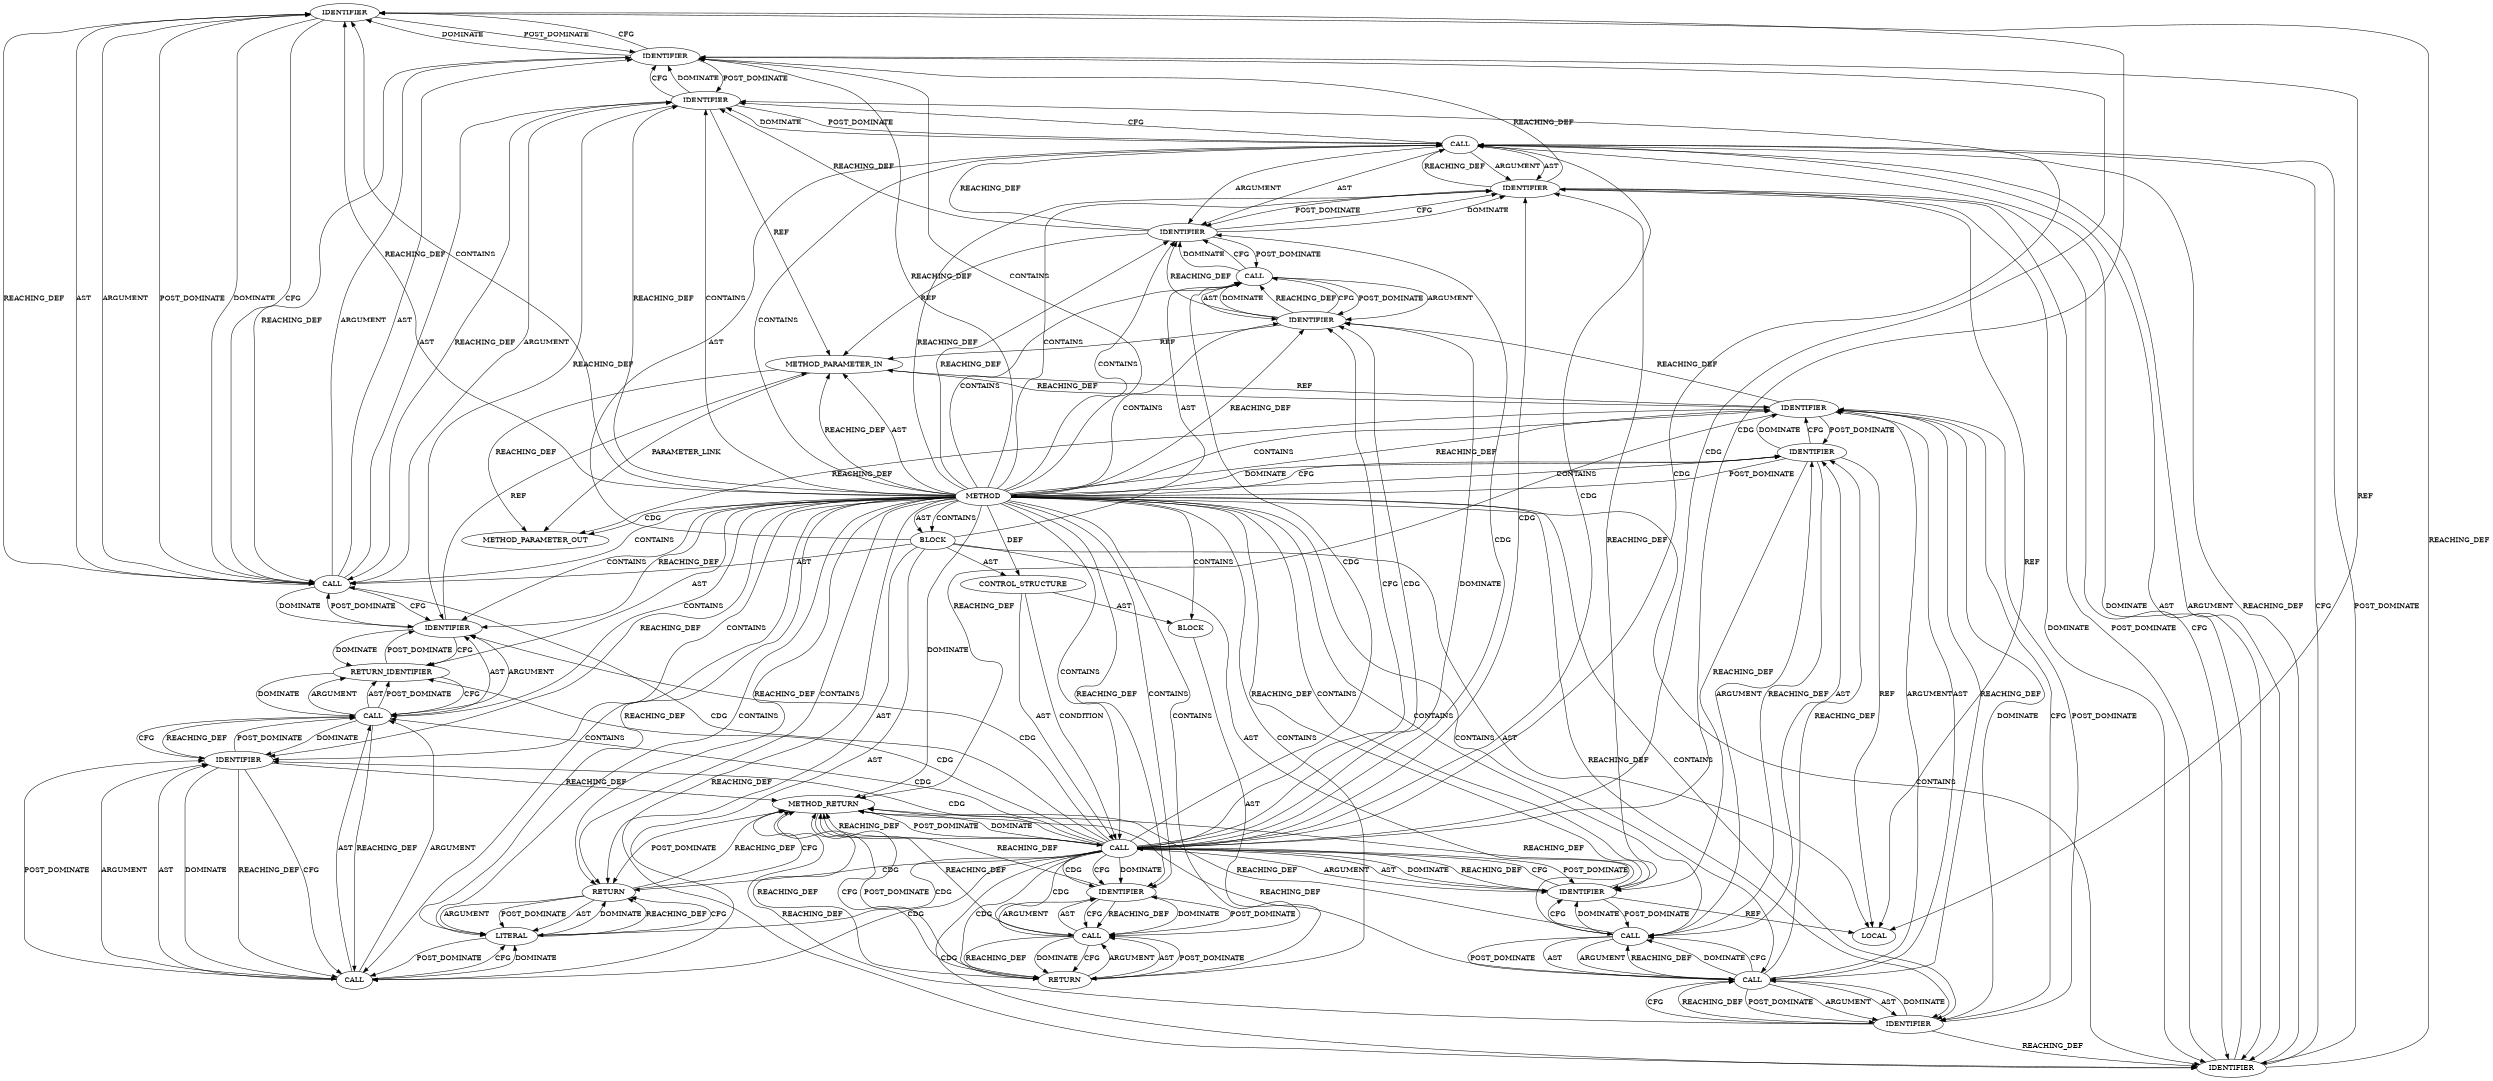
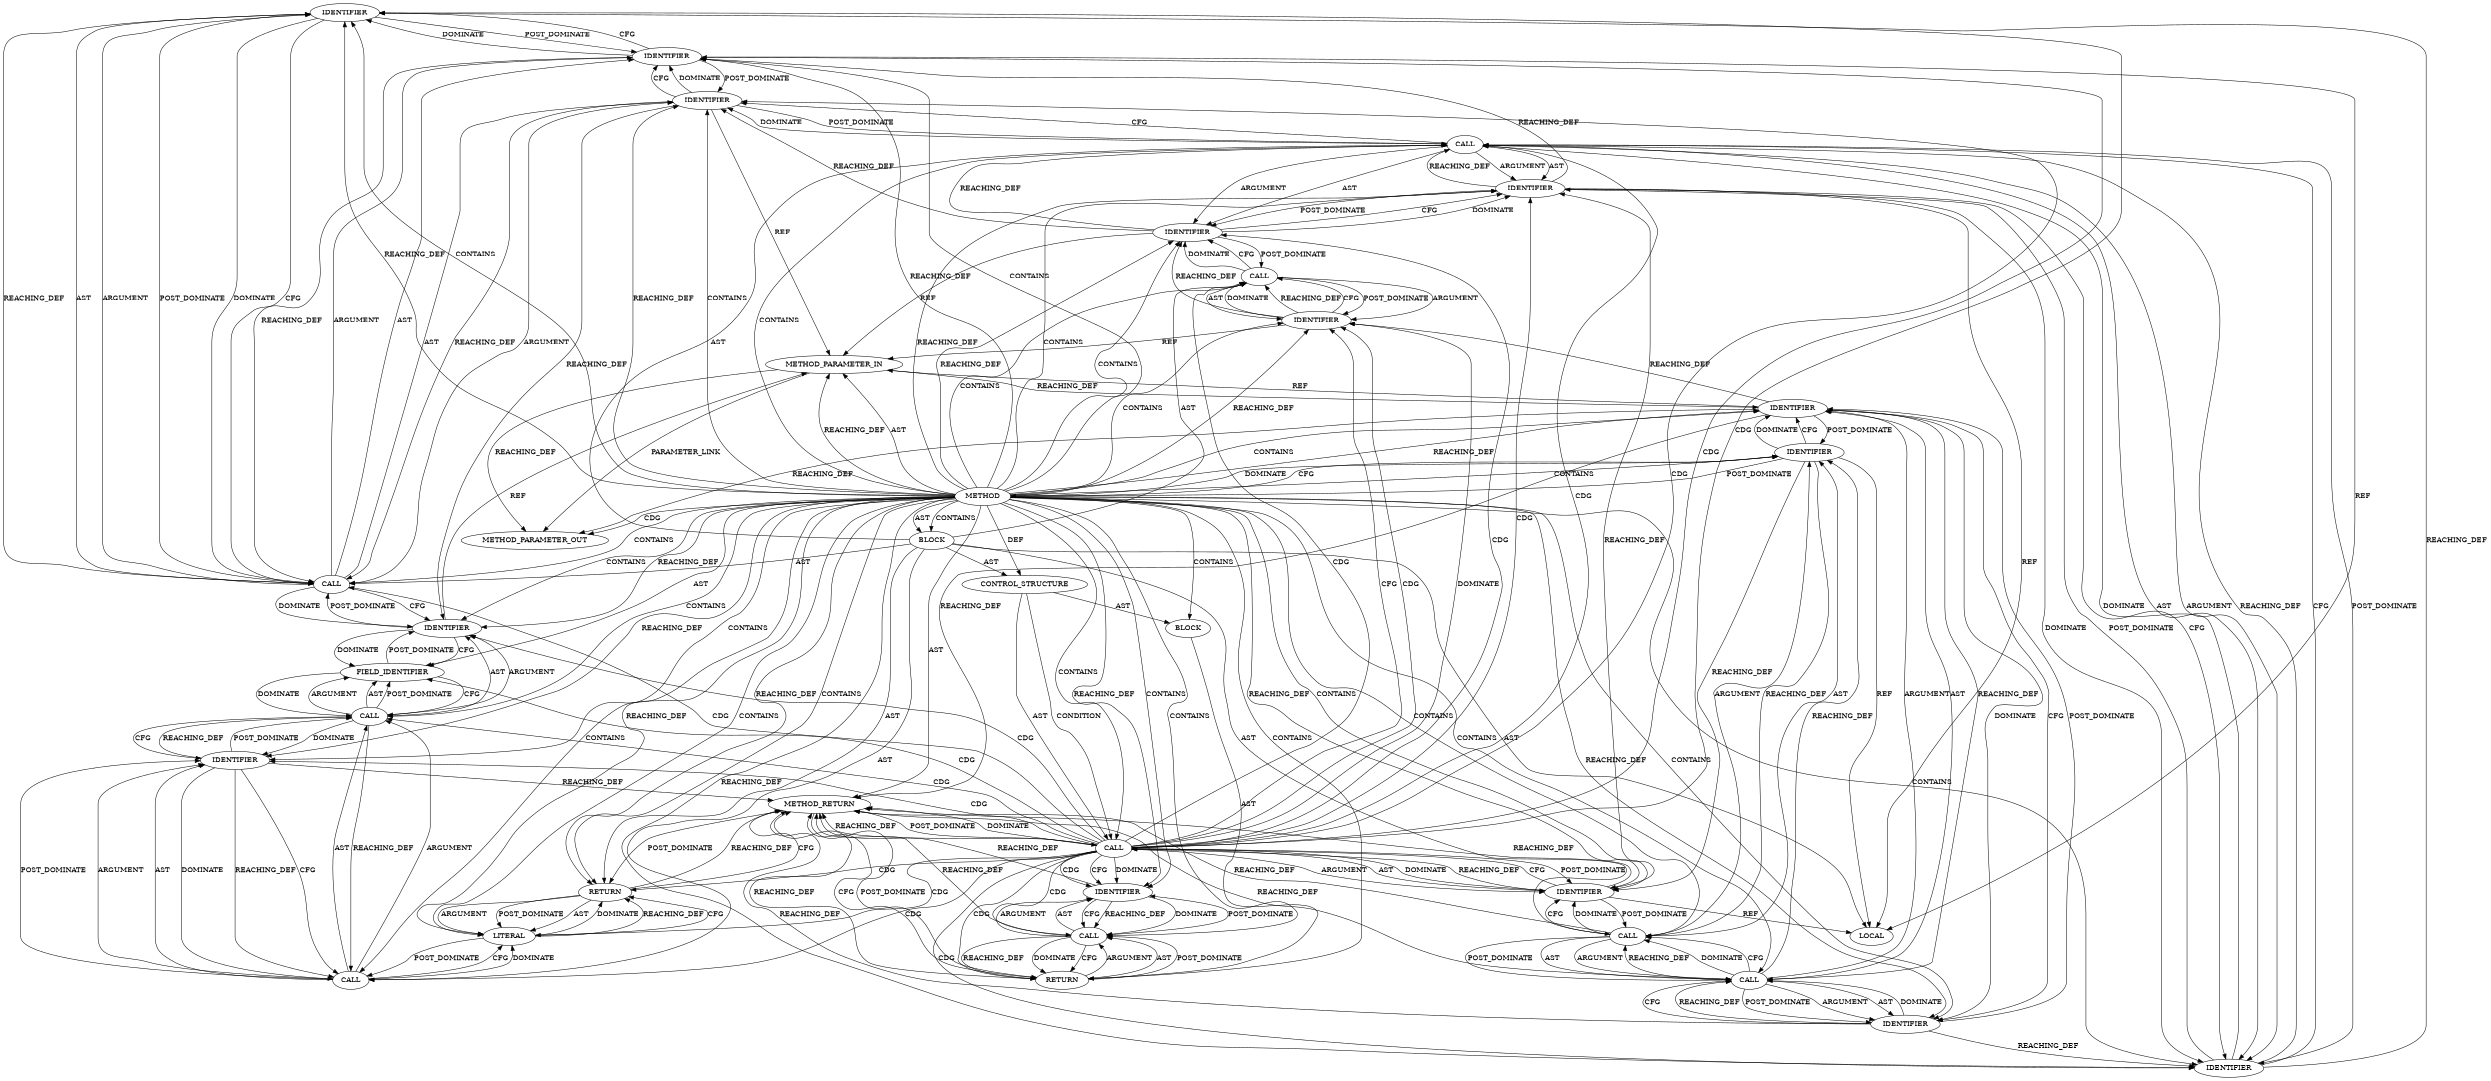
edge "METHOD" -> "METHOD_RETURN": label "DOMINATE" -> "AST"
node "RETURN_IDENTIFIER": label "RETURN_IDENTIFIER" -> "FIELD_IDENTIFIER"
